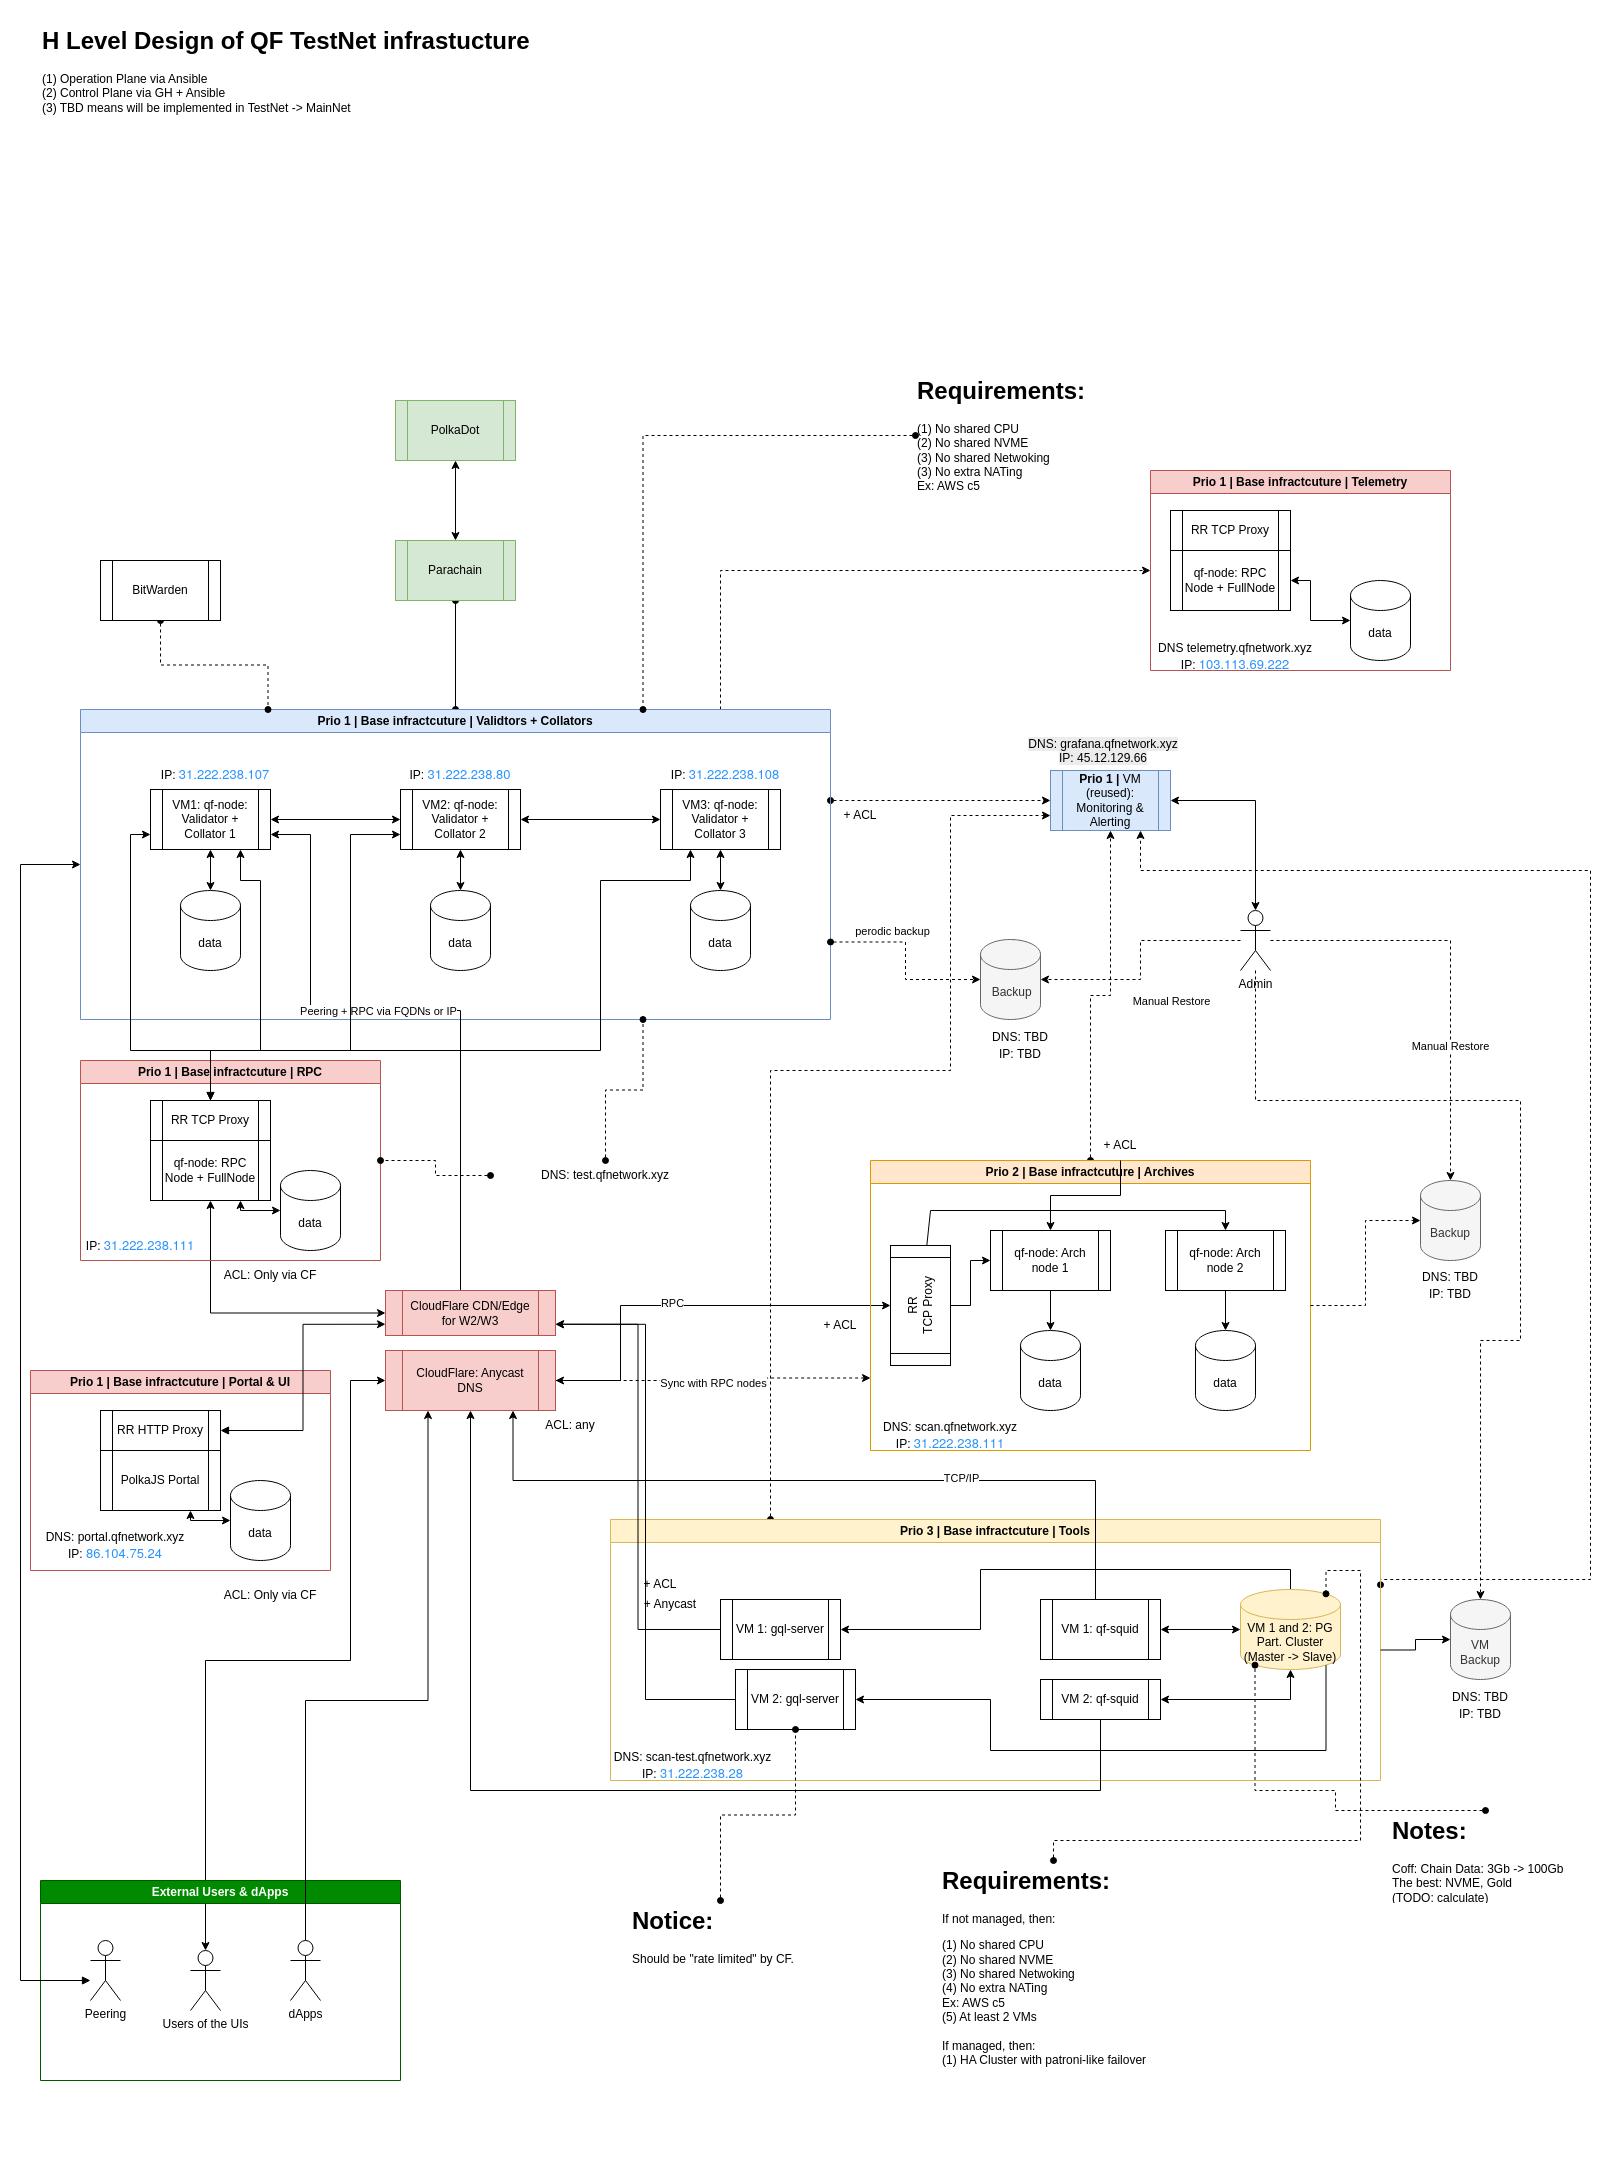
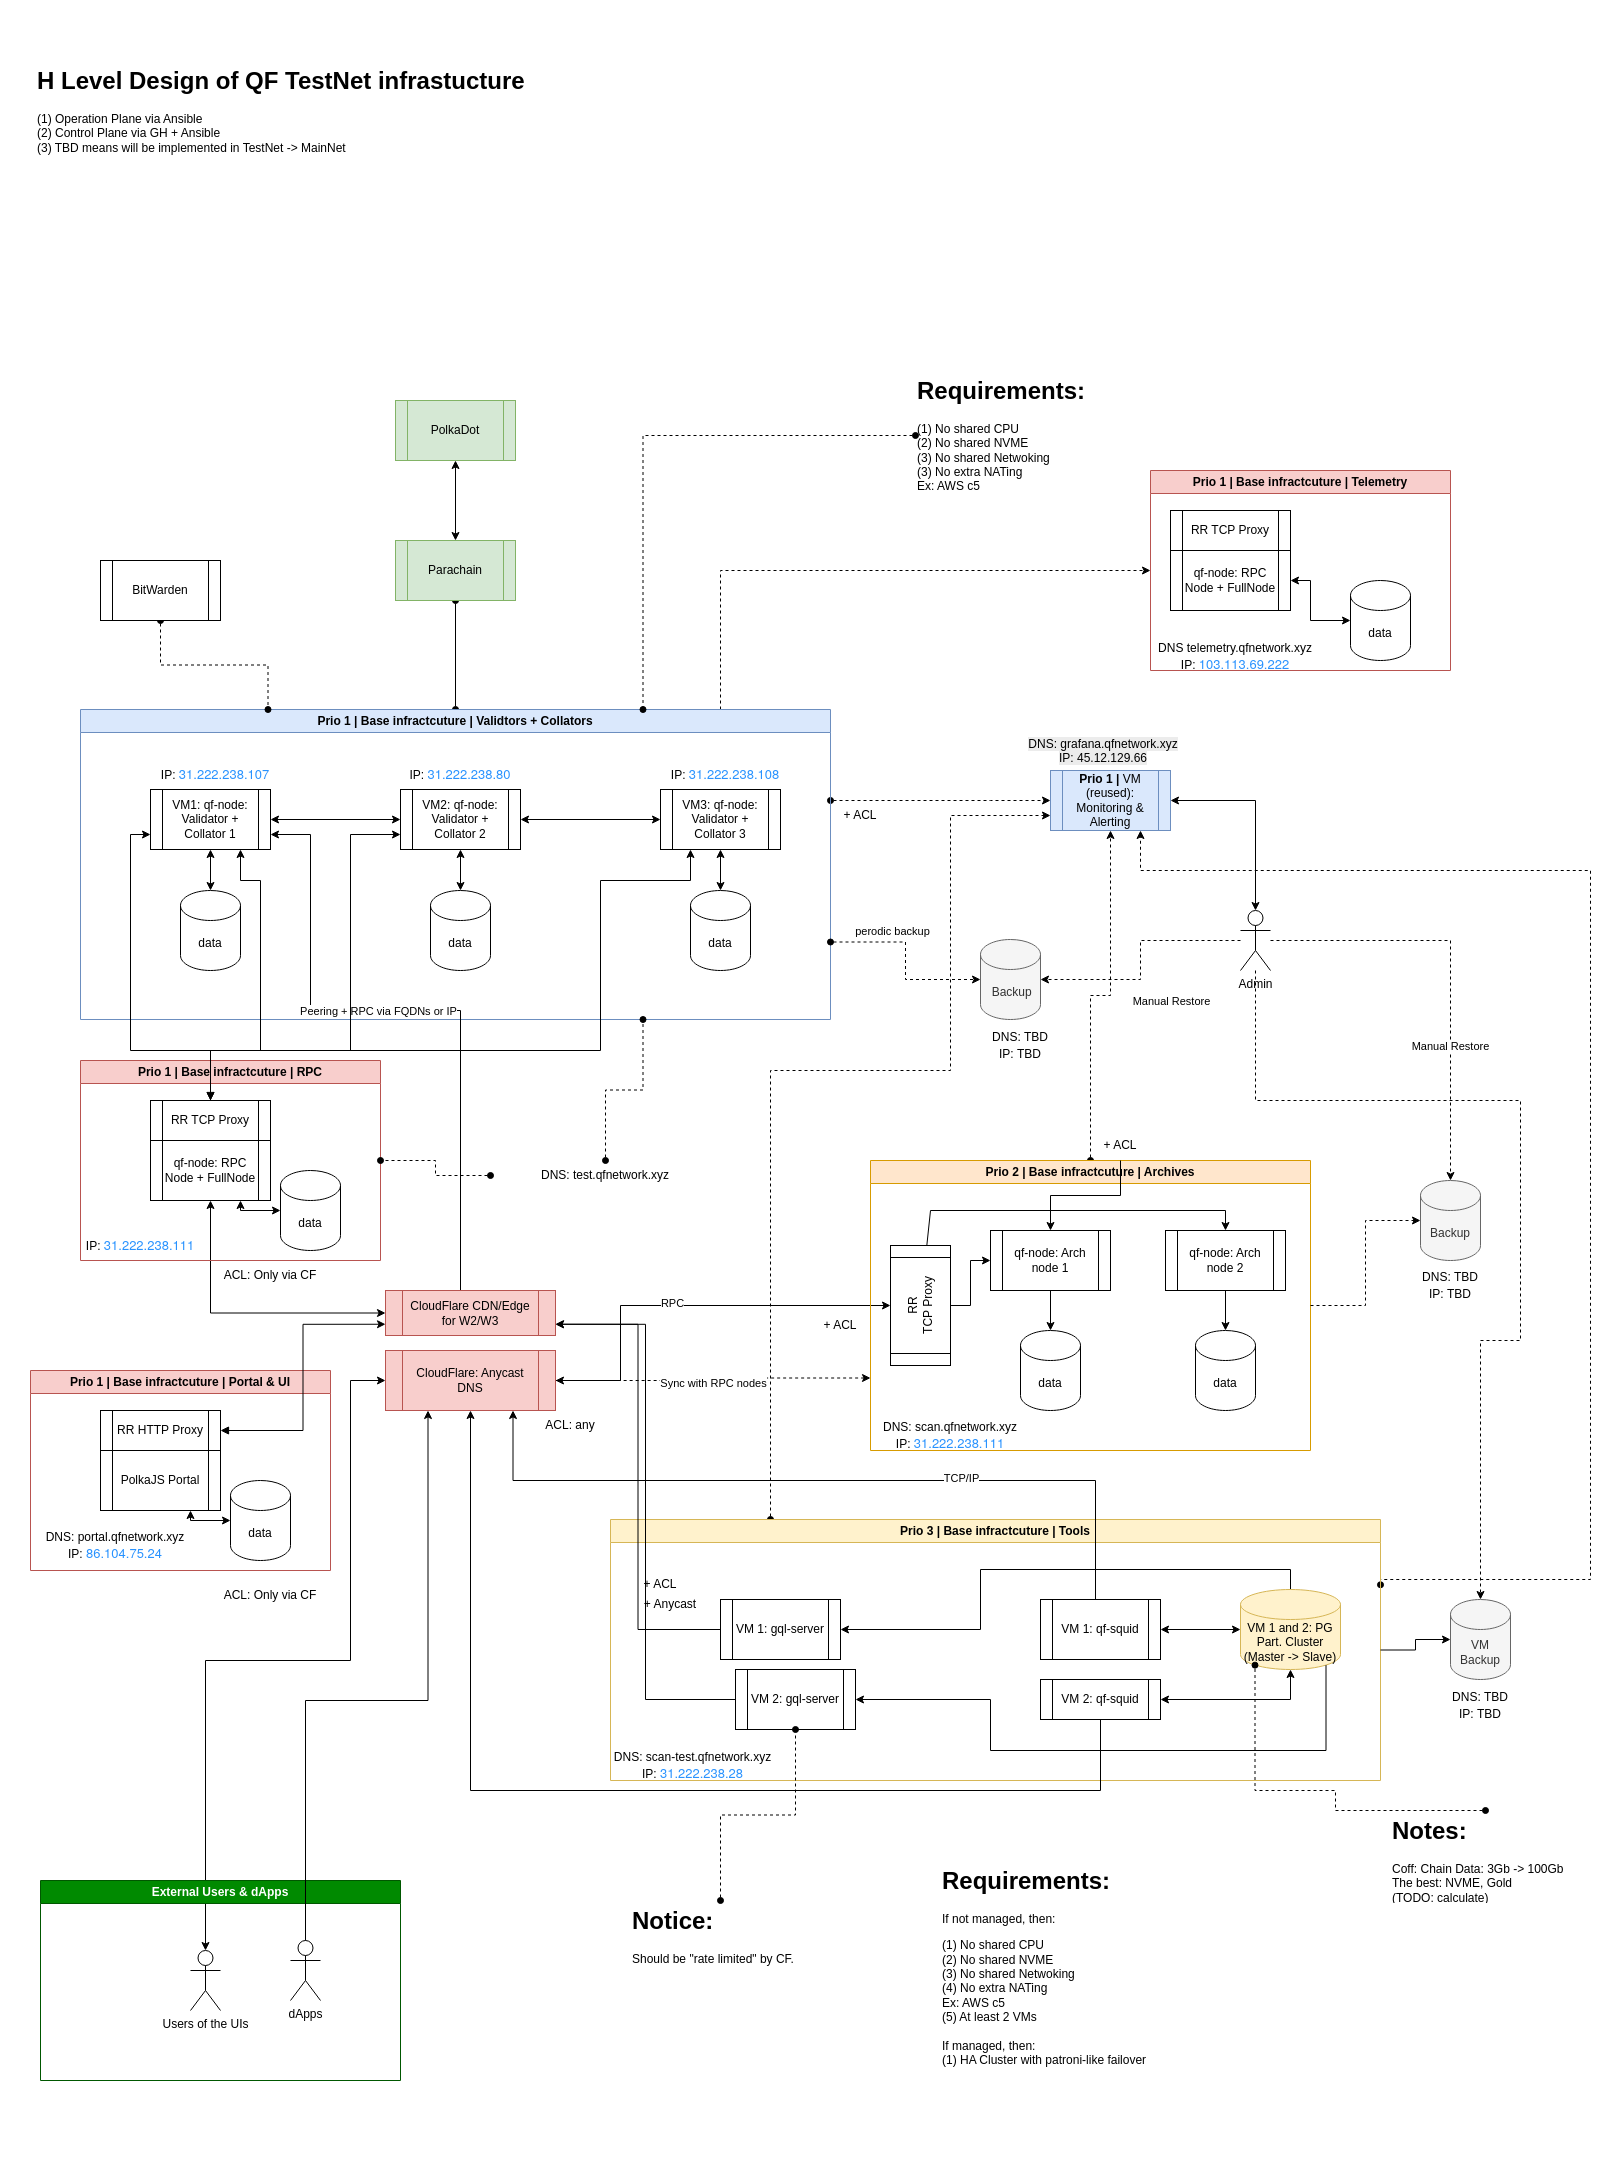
node "H Level Design of QF TestNet infrastucture (1) Operation Plane via Ansible (2) Control Plane via GH + Ansible (3) TBD means will be implemented in TestNet -> MainNet": moved (446, 96) -> (441, 136)
edge "Prio 1 | Base infractcuture | Validtors + Collators" -- "Peering": removed
edge "VM 1 and 2: PG Part. Cluster (Master -> Slave)" -- "Requirements:If not managed, then: (1) No shared CPU (2) No shared NVME (3) No shared Netwoking (4) No extra NATing Ex: AWS c5 (5) At least 2 VMs If managed, then: (1) HA Cluster with patroni-like failover": removed
node "Peering": removed
